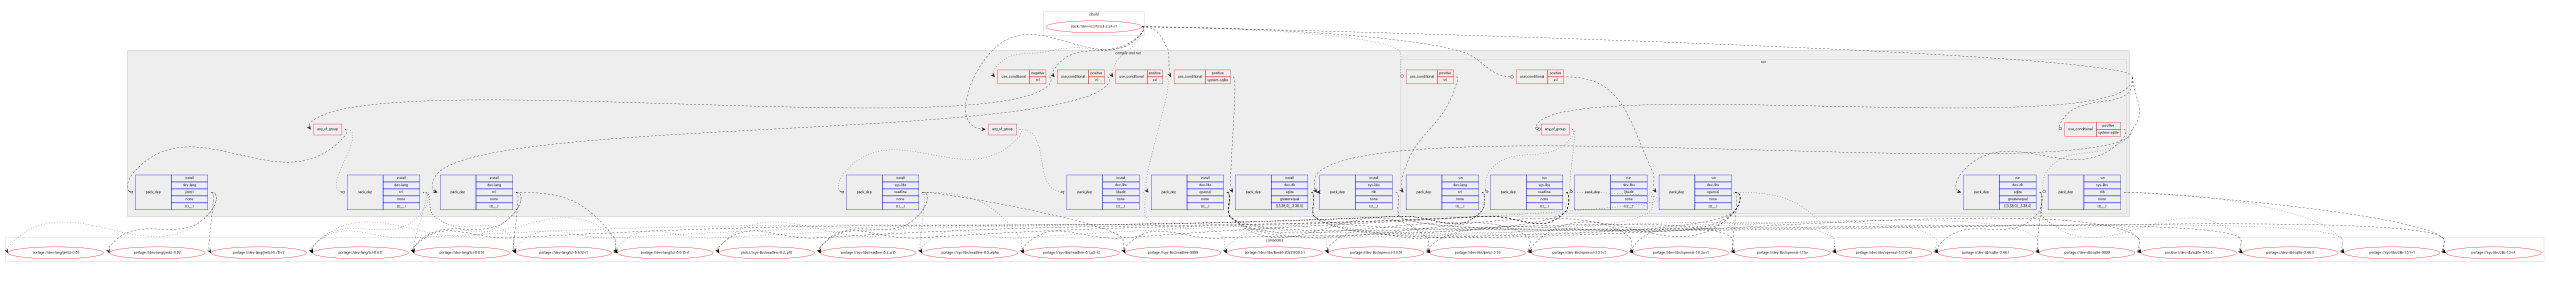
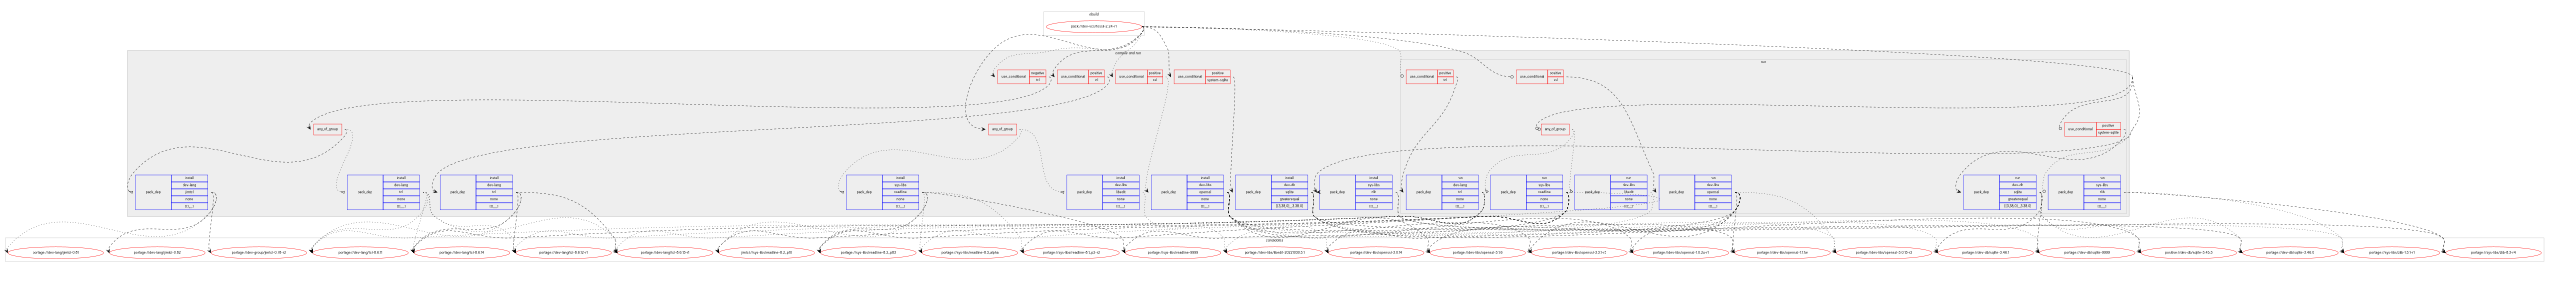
node "portage://dev-lang/jimtcl-0.78-r2": label "portage://dev-lang/jimtcl-0.78-r2" -> "portage://dev-group/jimtcl-0.78-r2"
node "portage://sys-libs/readline-8.2_p13": label "portage://sys-libs/readline-8.2_p13" -> "portage://sys-libs/readline-8.2_p83"
node "portage://dev-libs/jimtcl-3.1.6": label "portage://dev-libs/jimtcl-3.1.6" -> "portage://dev-libs/openssl-3.1.6"
node "portage://sys-libs/zlib-1.3-r4": label "portage://sys-libs/zlib-1.3-r4" -> "portage://sys-libs/zlib-8.3-r4"
